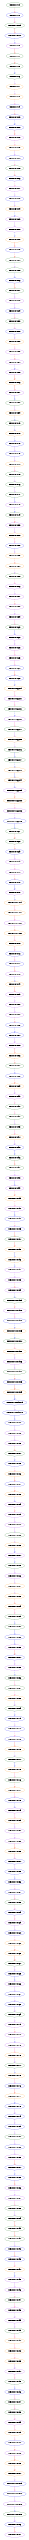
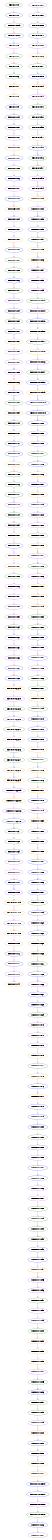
node "test117_80": removed
